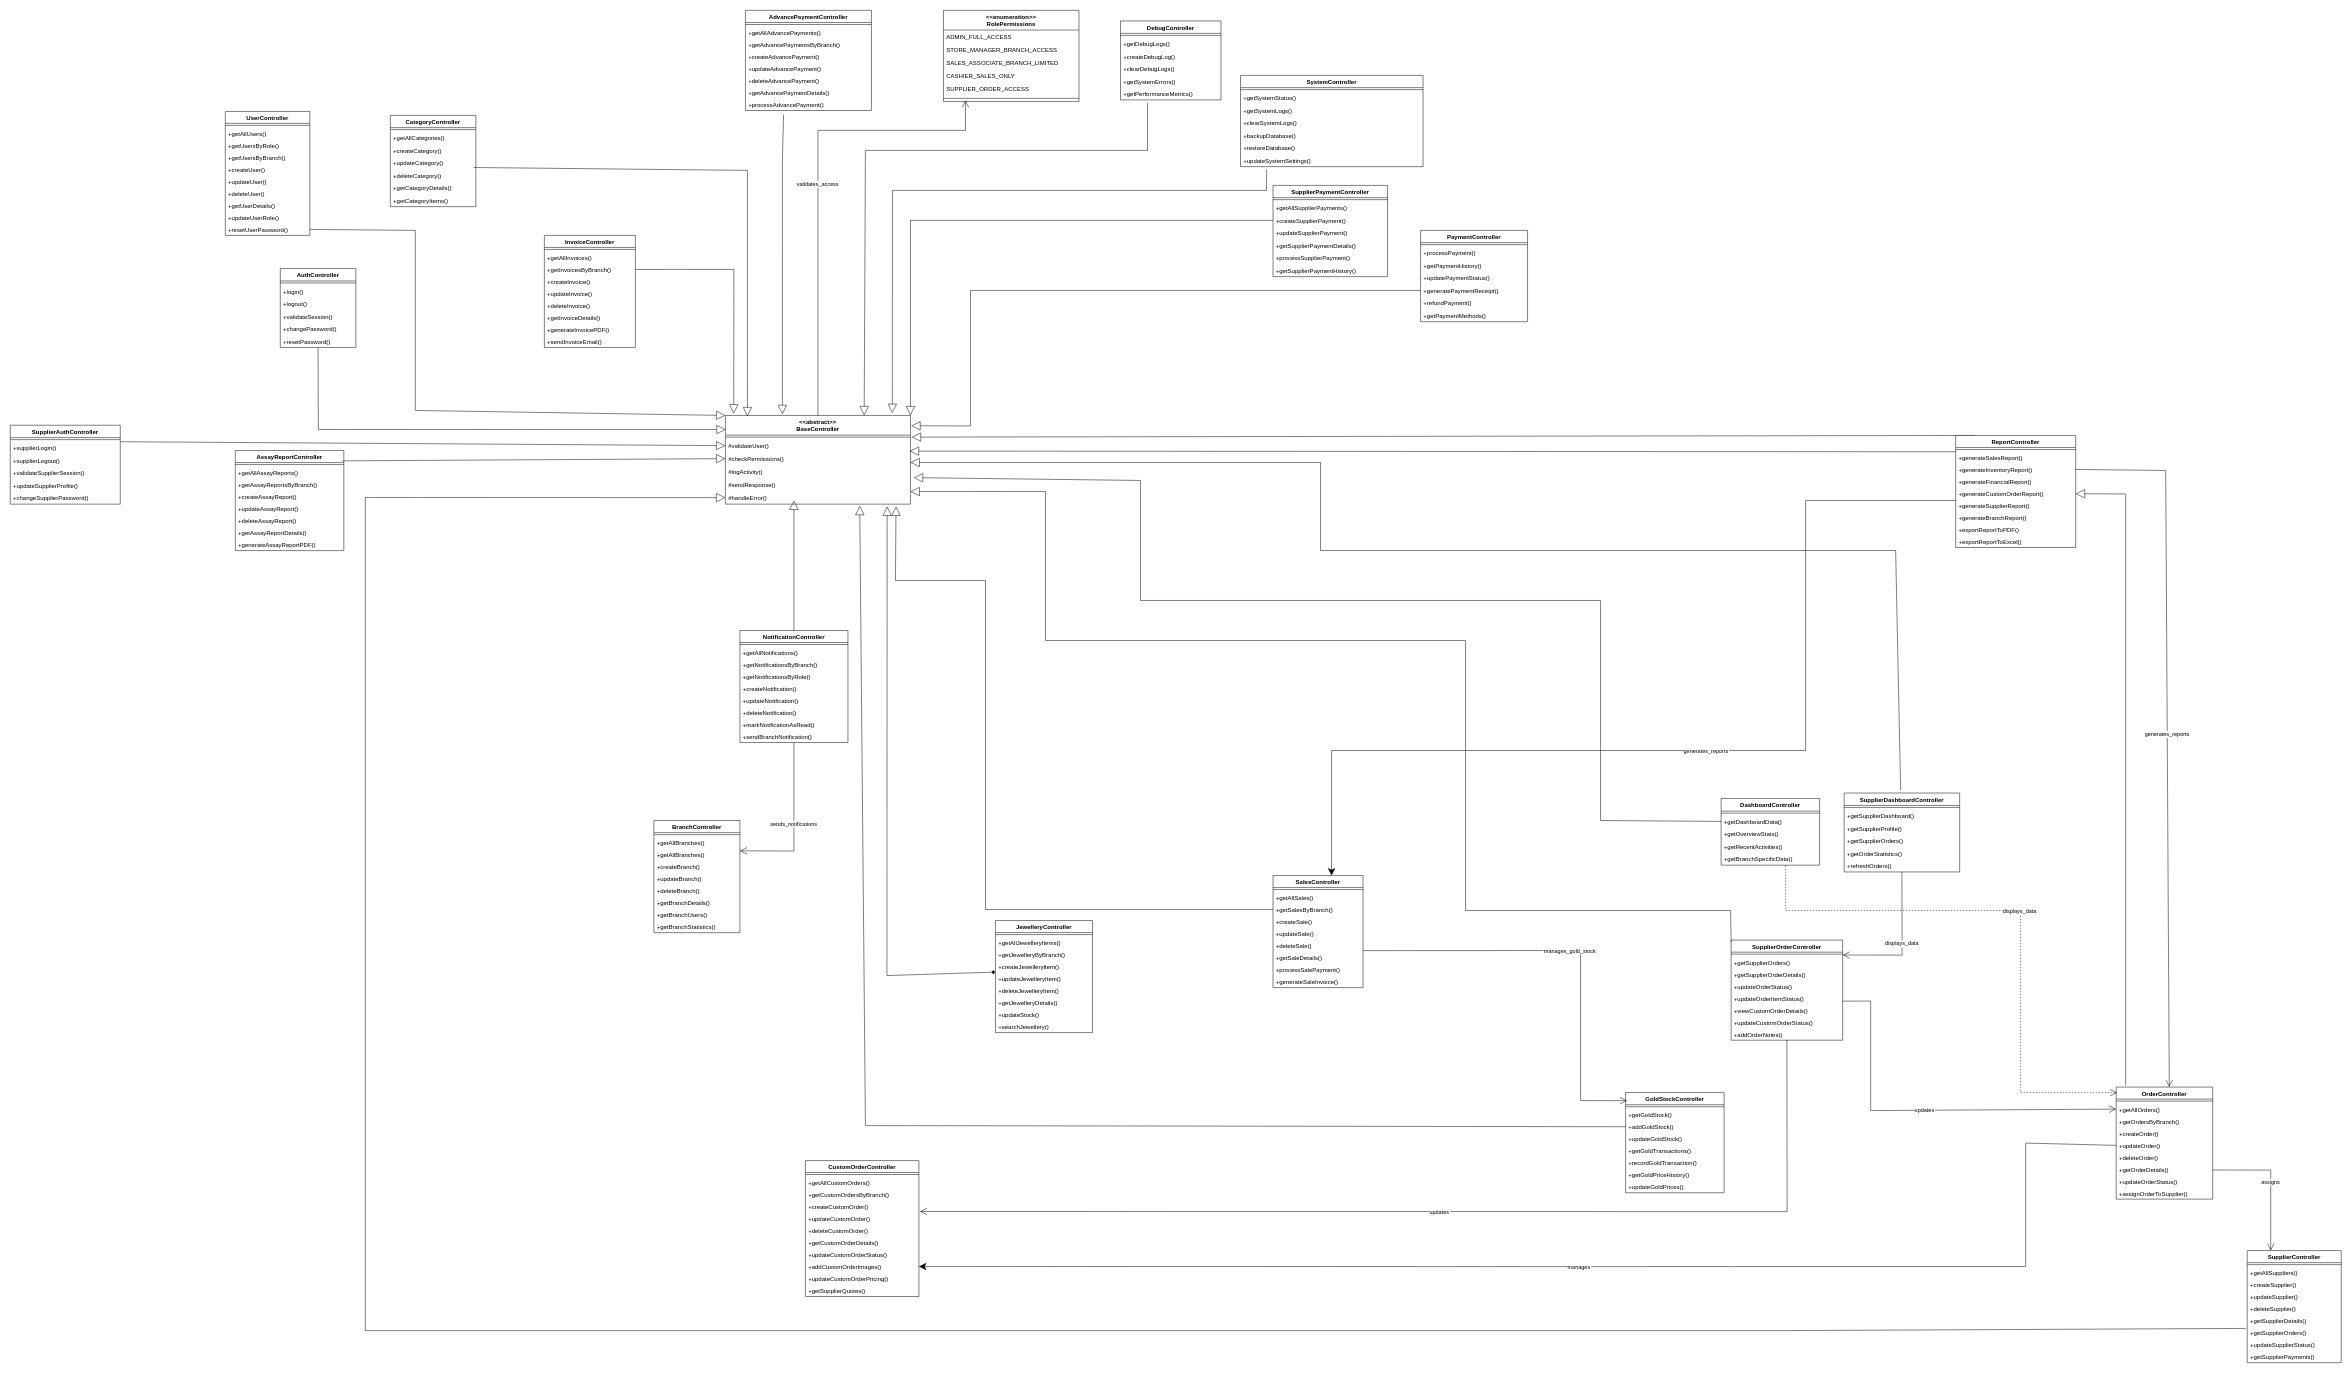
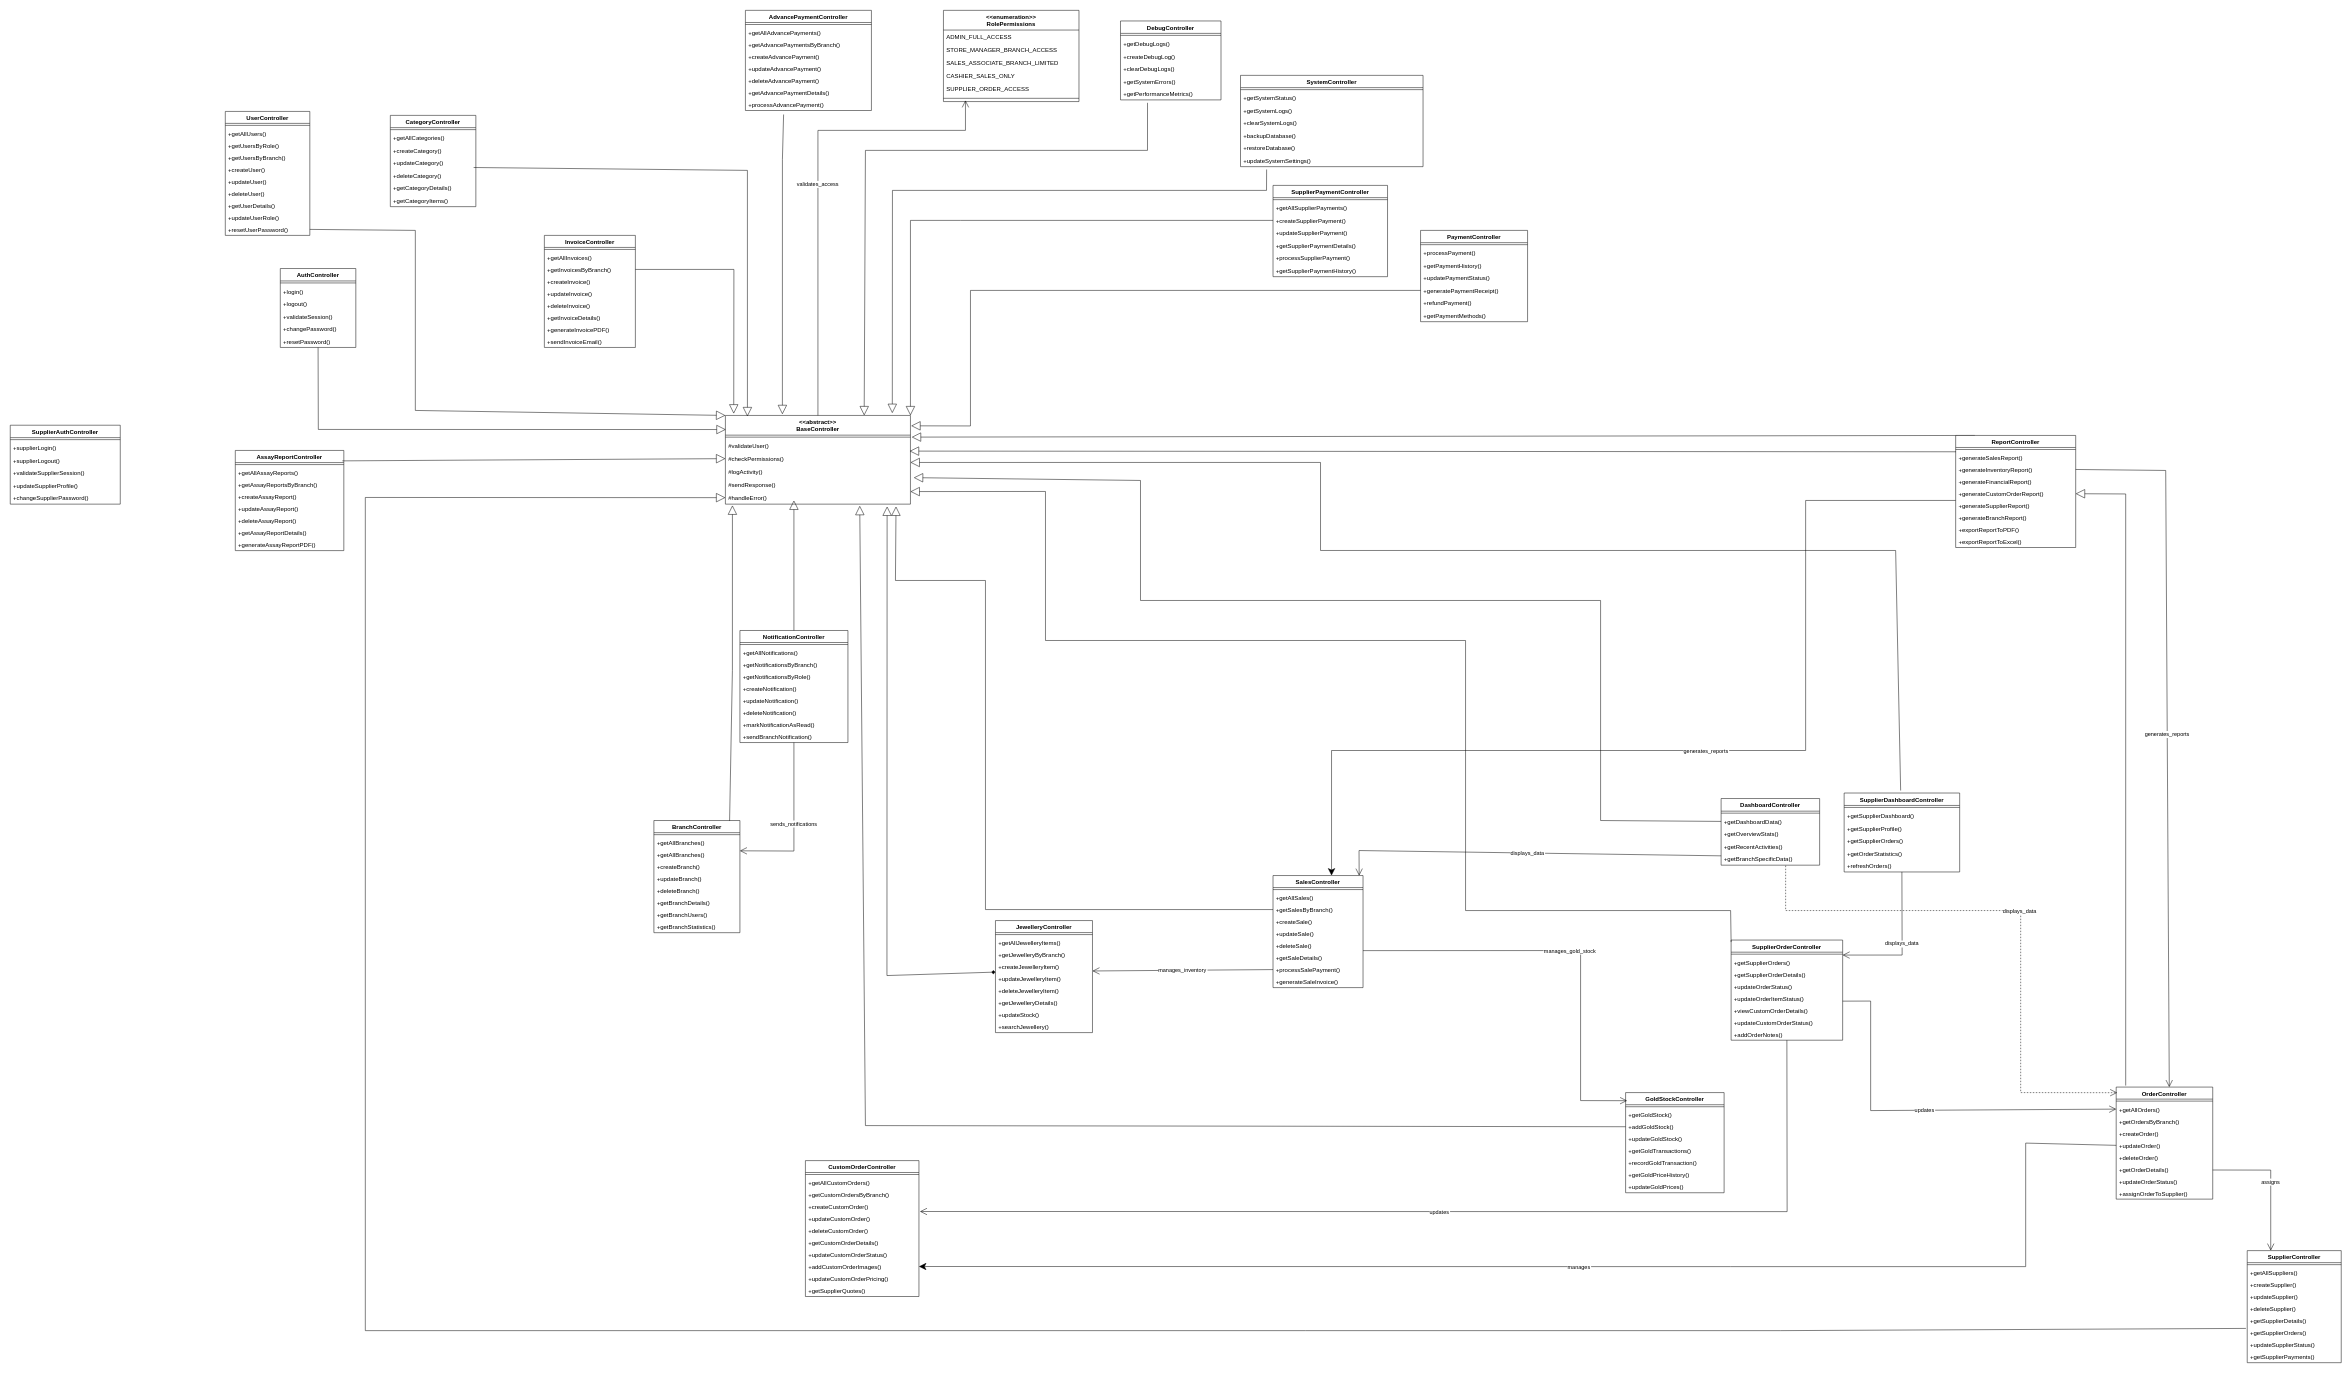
edge "+supplierLogin()" -> "#validateUser()": removed
edge "BranchController" -> "#handleError()": added
edge "DashboardController" -> "SalesController": added, label "displays_data"
edge "+processSalePayment()" -> "JewelleryController": added, label "manages_inventory"
